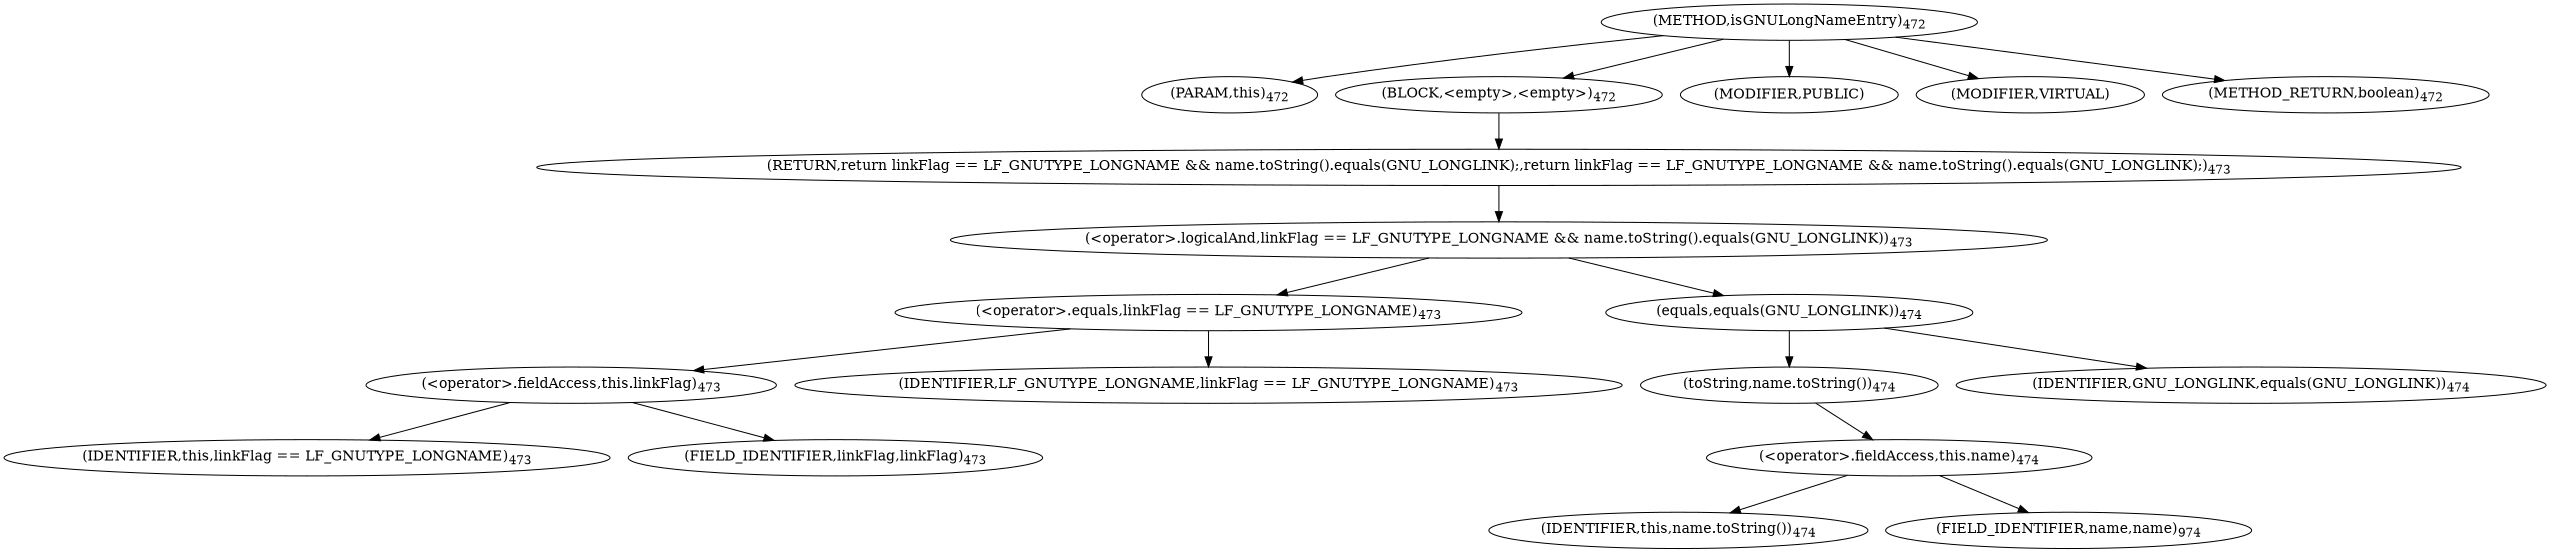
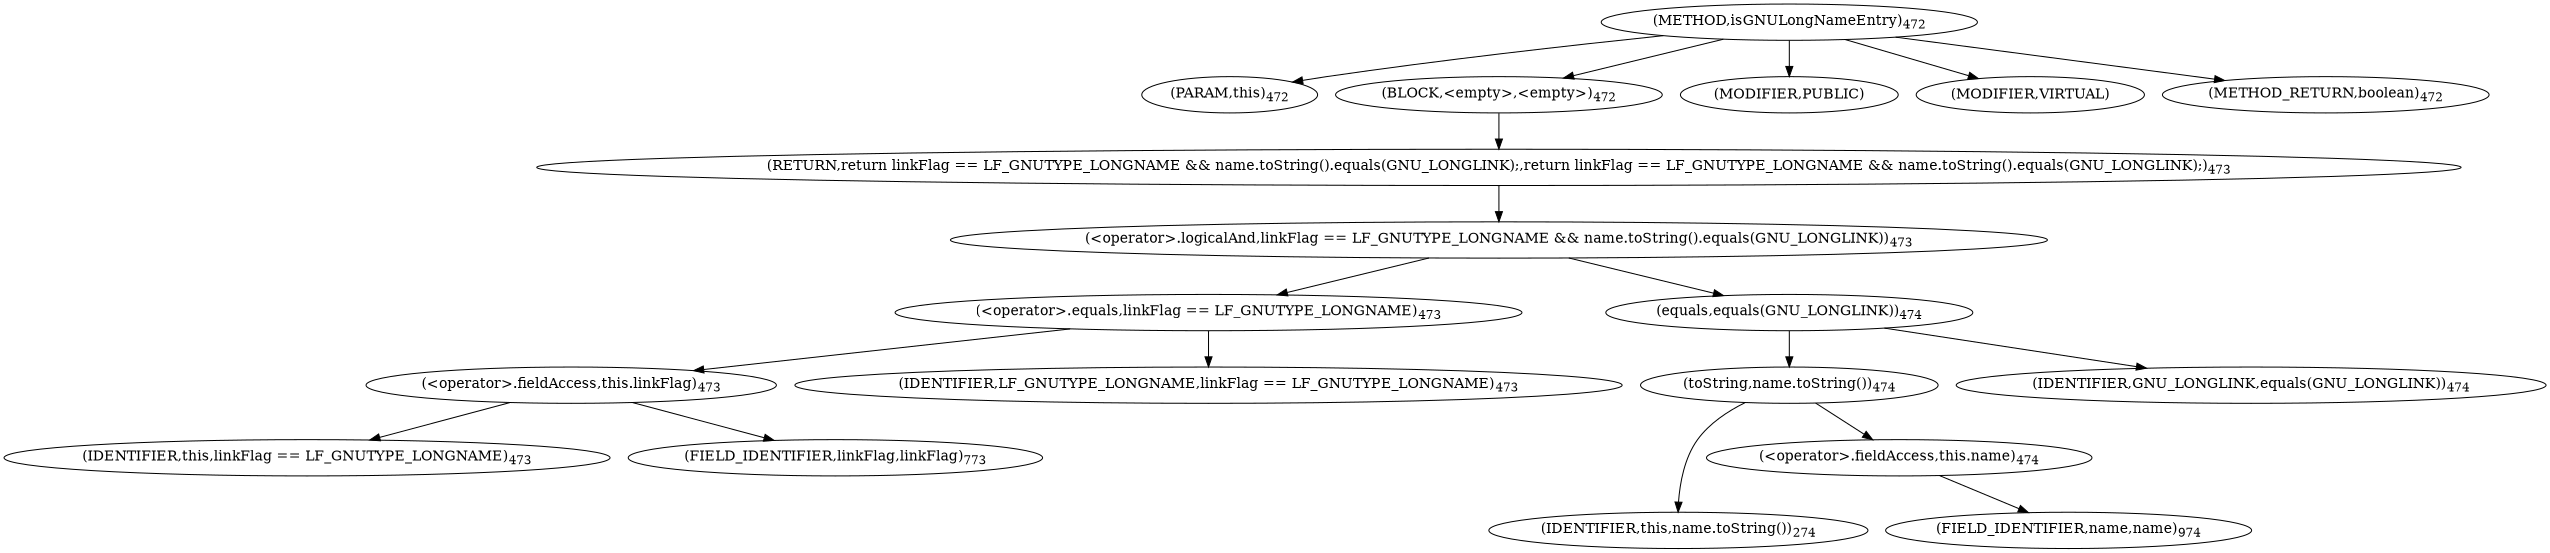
node "(FIELD_IDENTIFIER,linkFlag,linkFlag)": text "473" -> "773"
edge "(<operator>.fieldAccess,this.name)" -> "(IDENTIFIER,this,name.toString())": now "(toString,name.toString())" -> "(IDENTIFIER,this,name.toString())"
node "(IDENTIFIER,this,name.toString())": text "474" -> "274"
